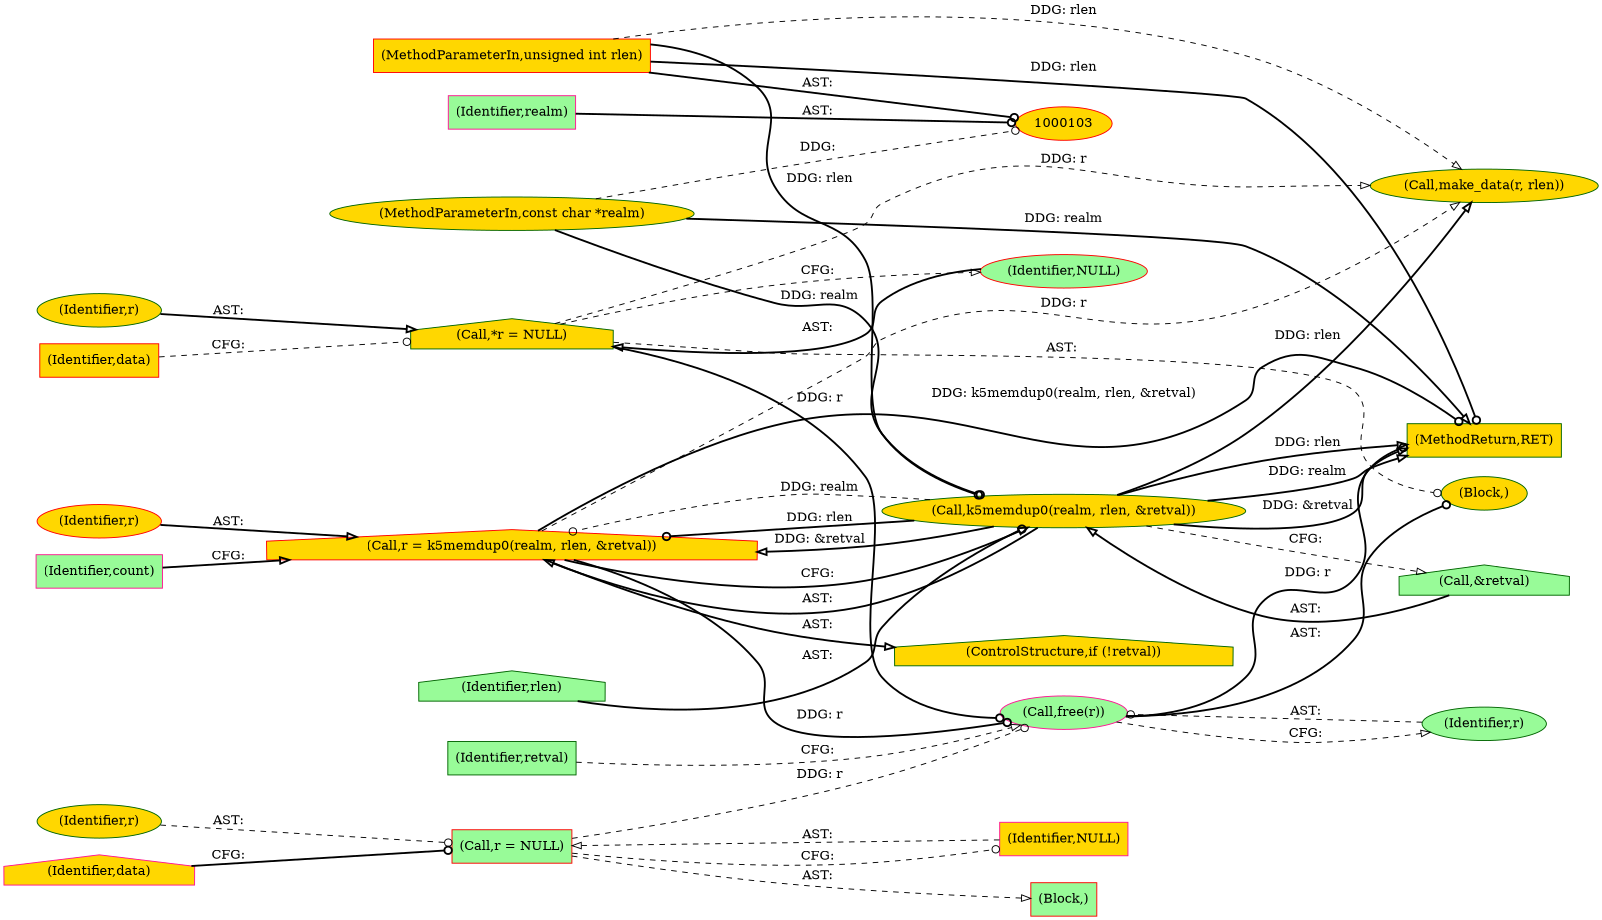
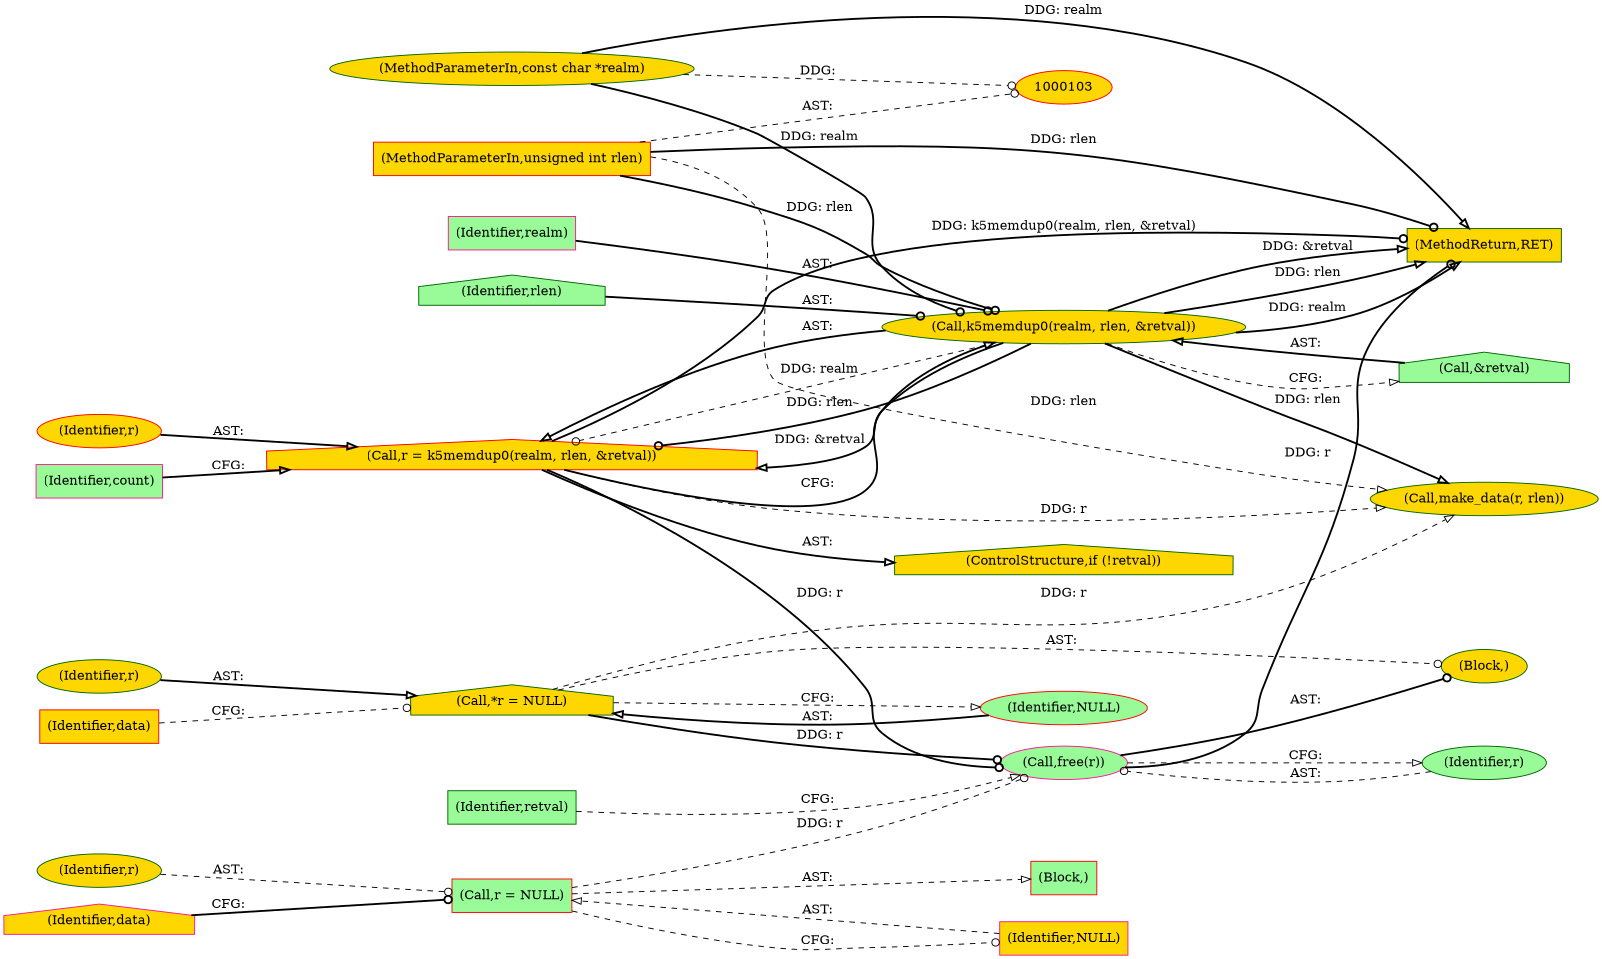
edge "(MethodParameterIn,unsigned int rlen)" -> "1000103": style bold -> dashed
edge "(Identifier,realm)" -> "1000103": now "(Identifier,realm)" -> "(Call,k5memdup0(realm, rlen, &retval))"
